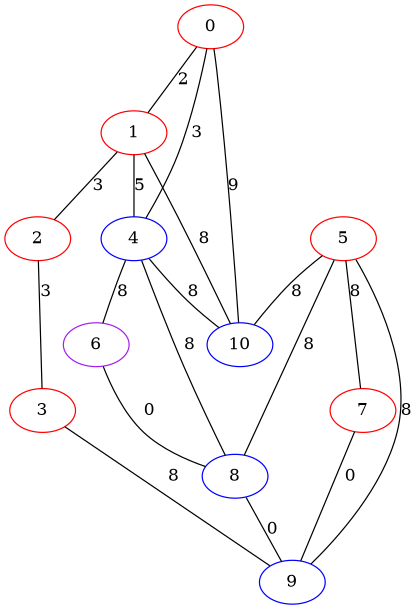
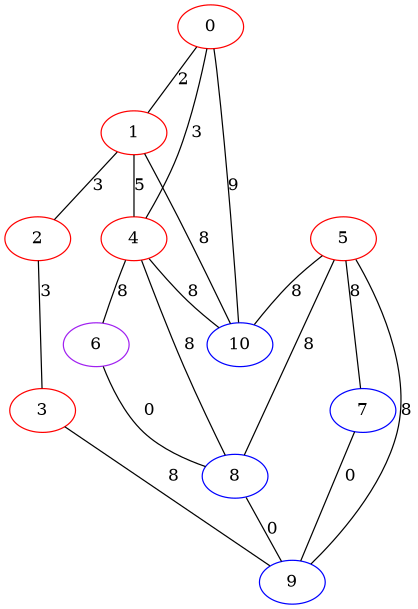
node "4": color blue -> red
node "7": color red -> blue
